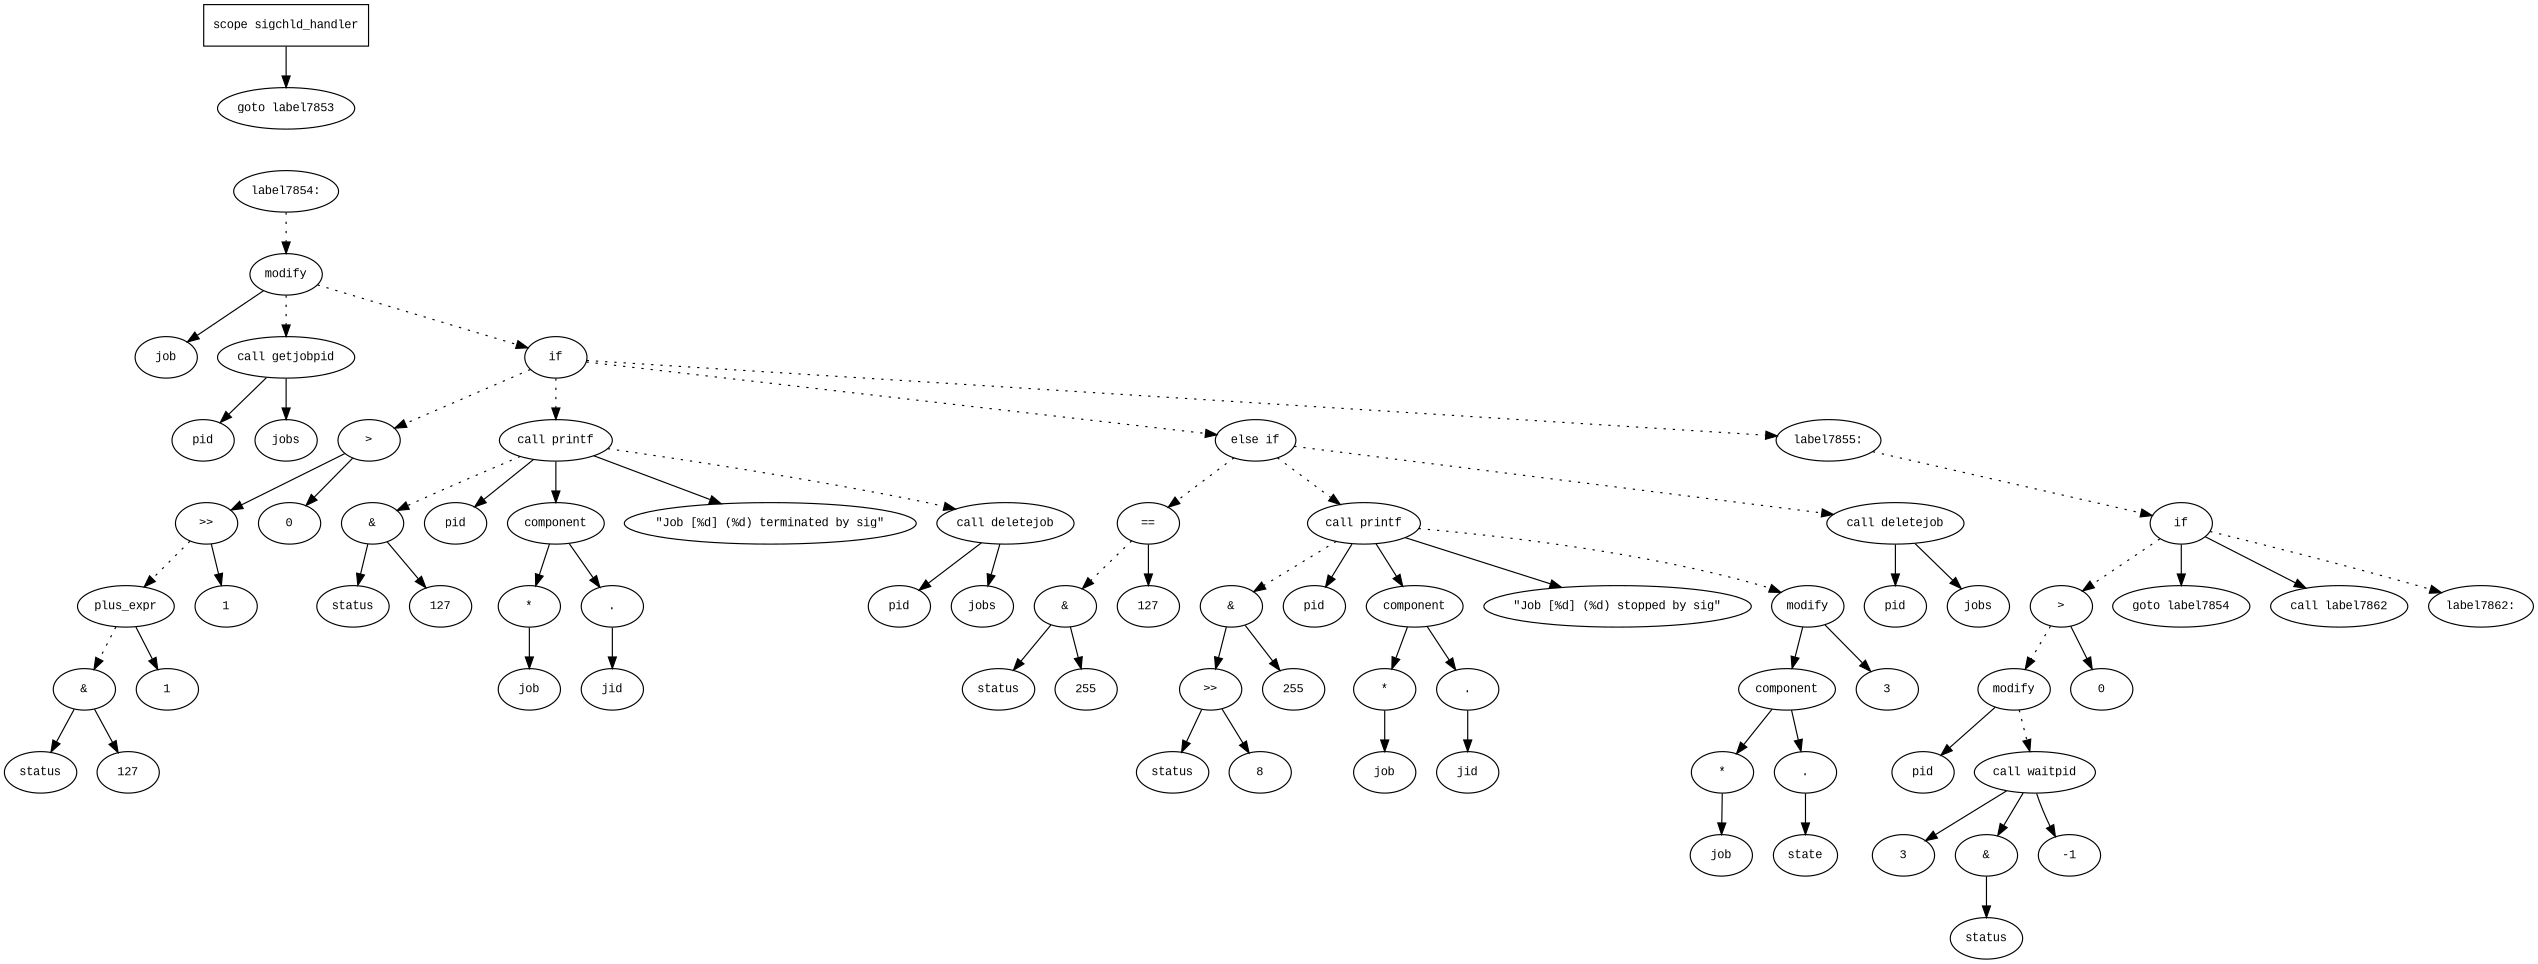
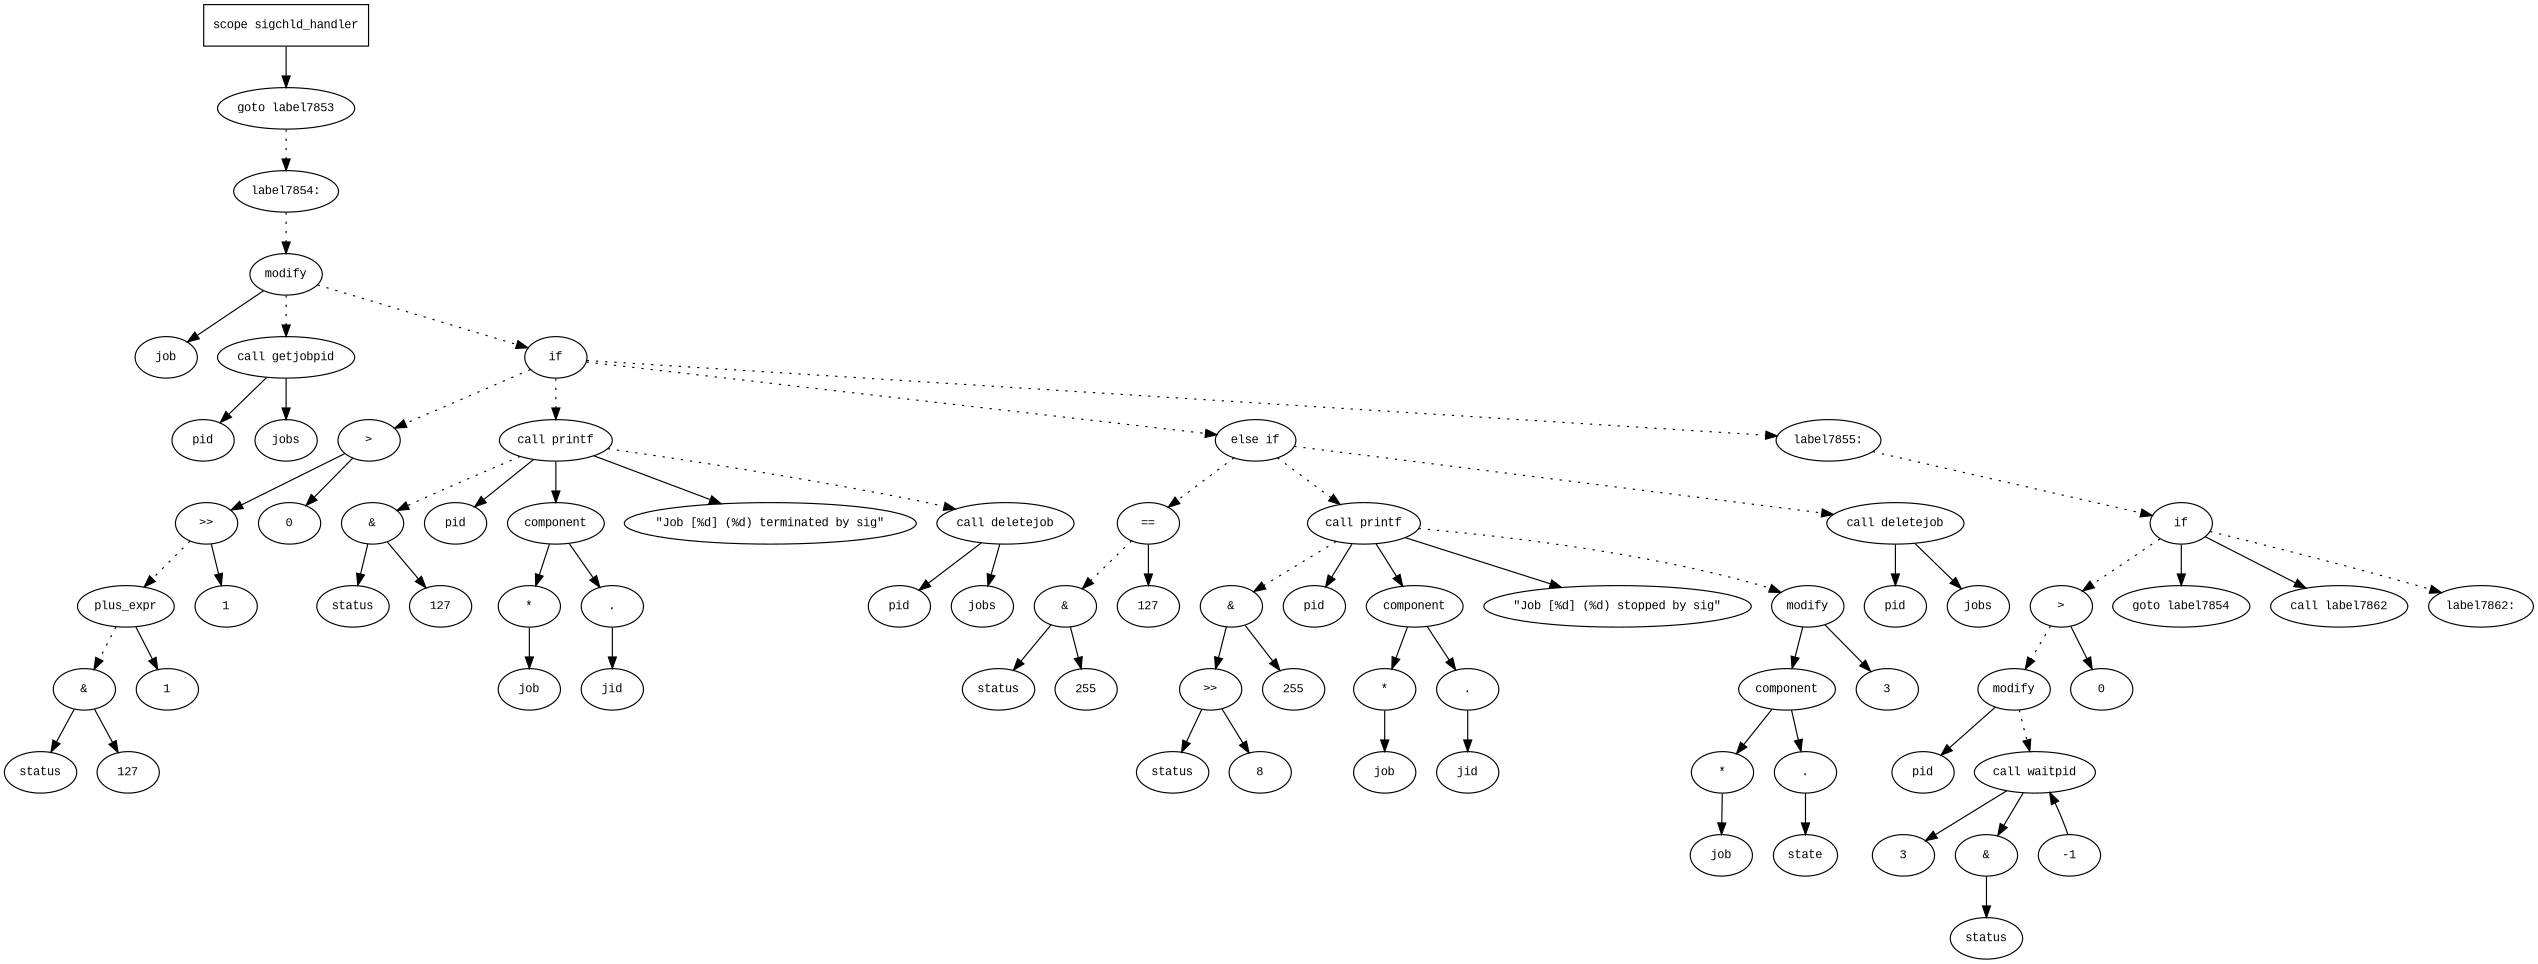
edge "goto label7853" -> "label7854:": added
edge "call waitpid" -> "-1": reversed
